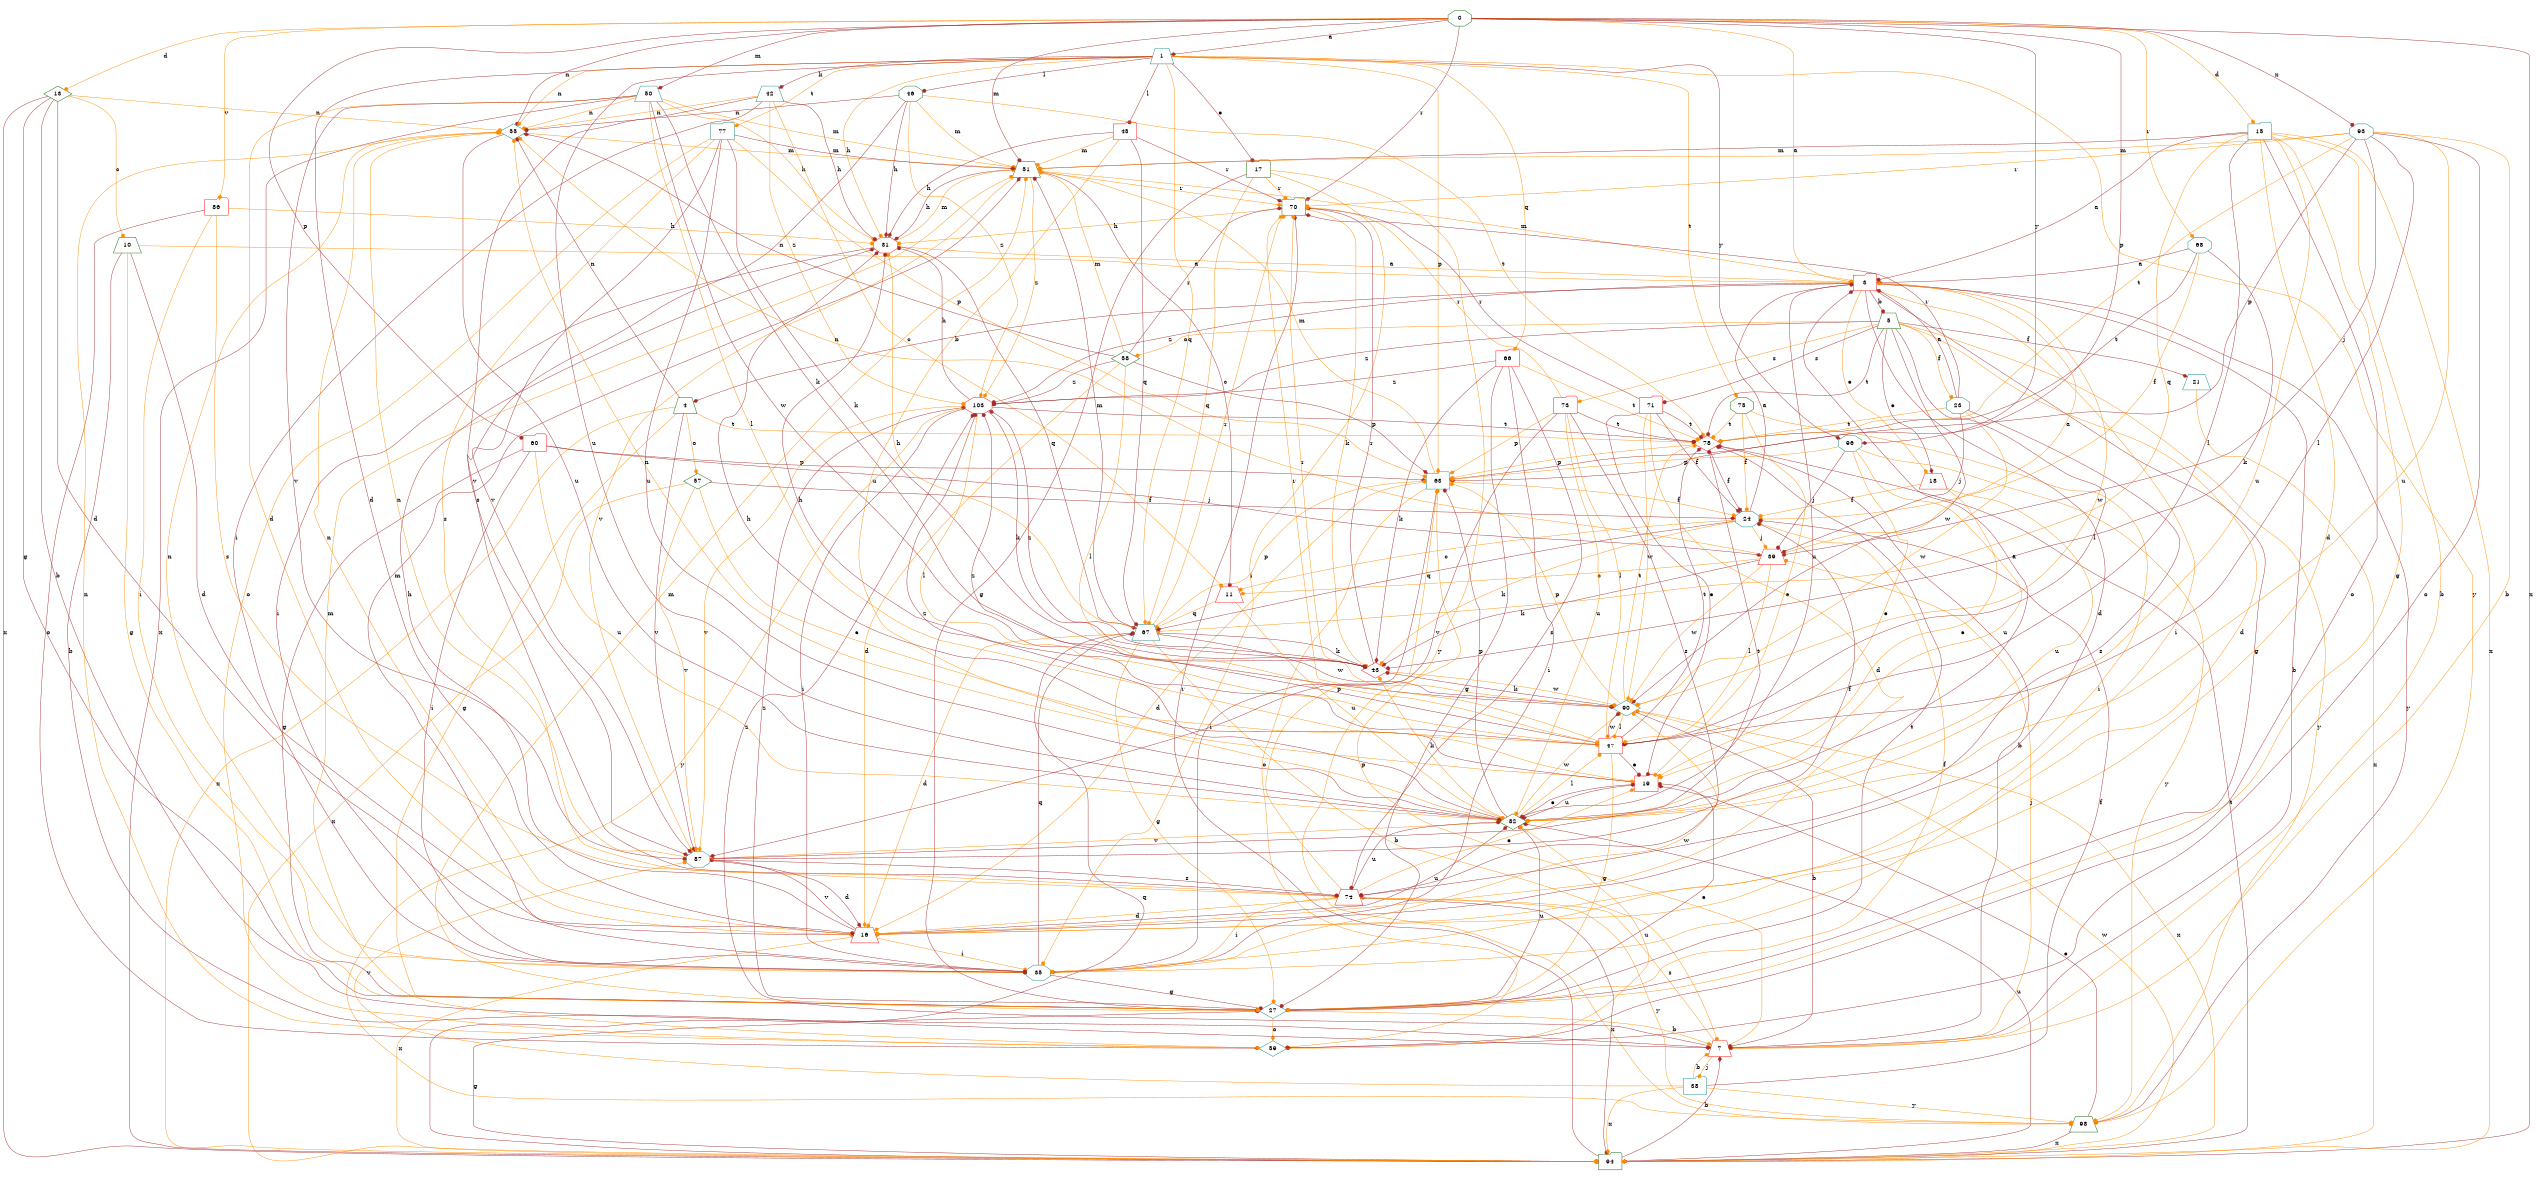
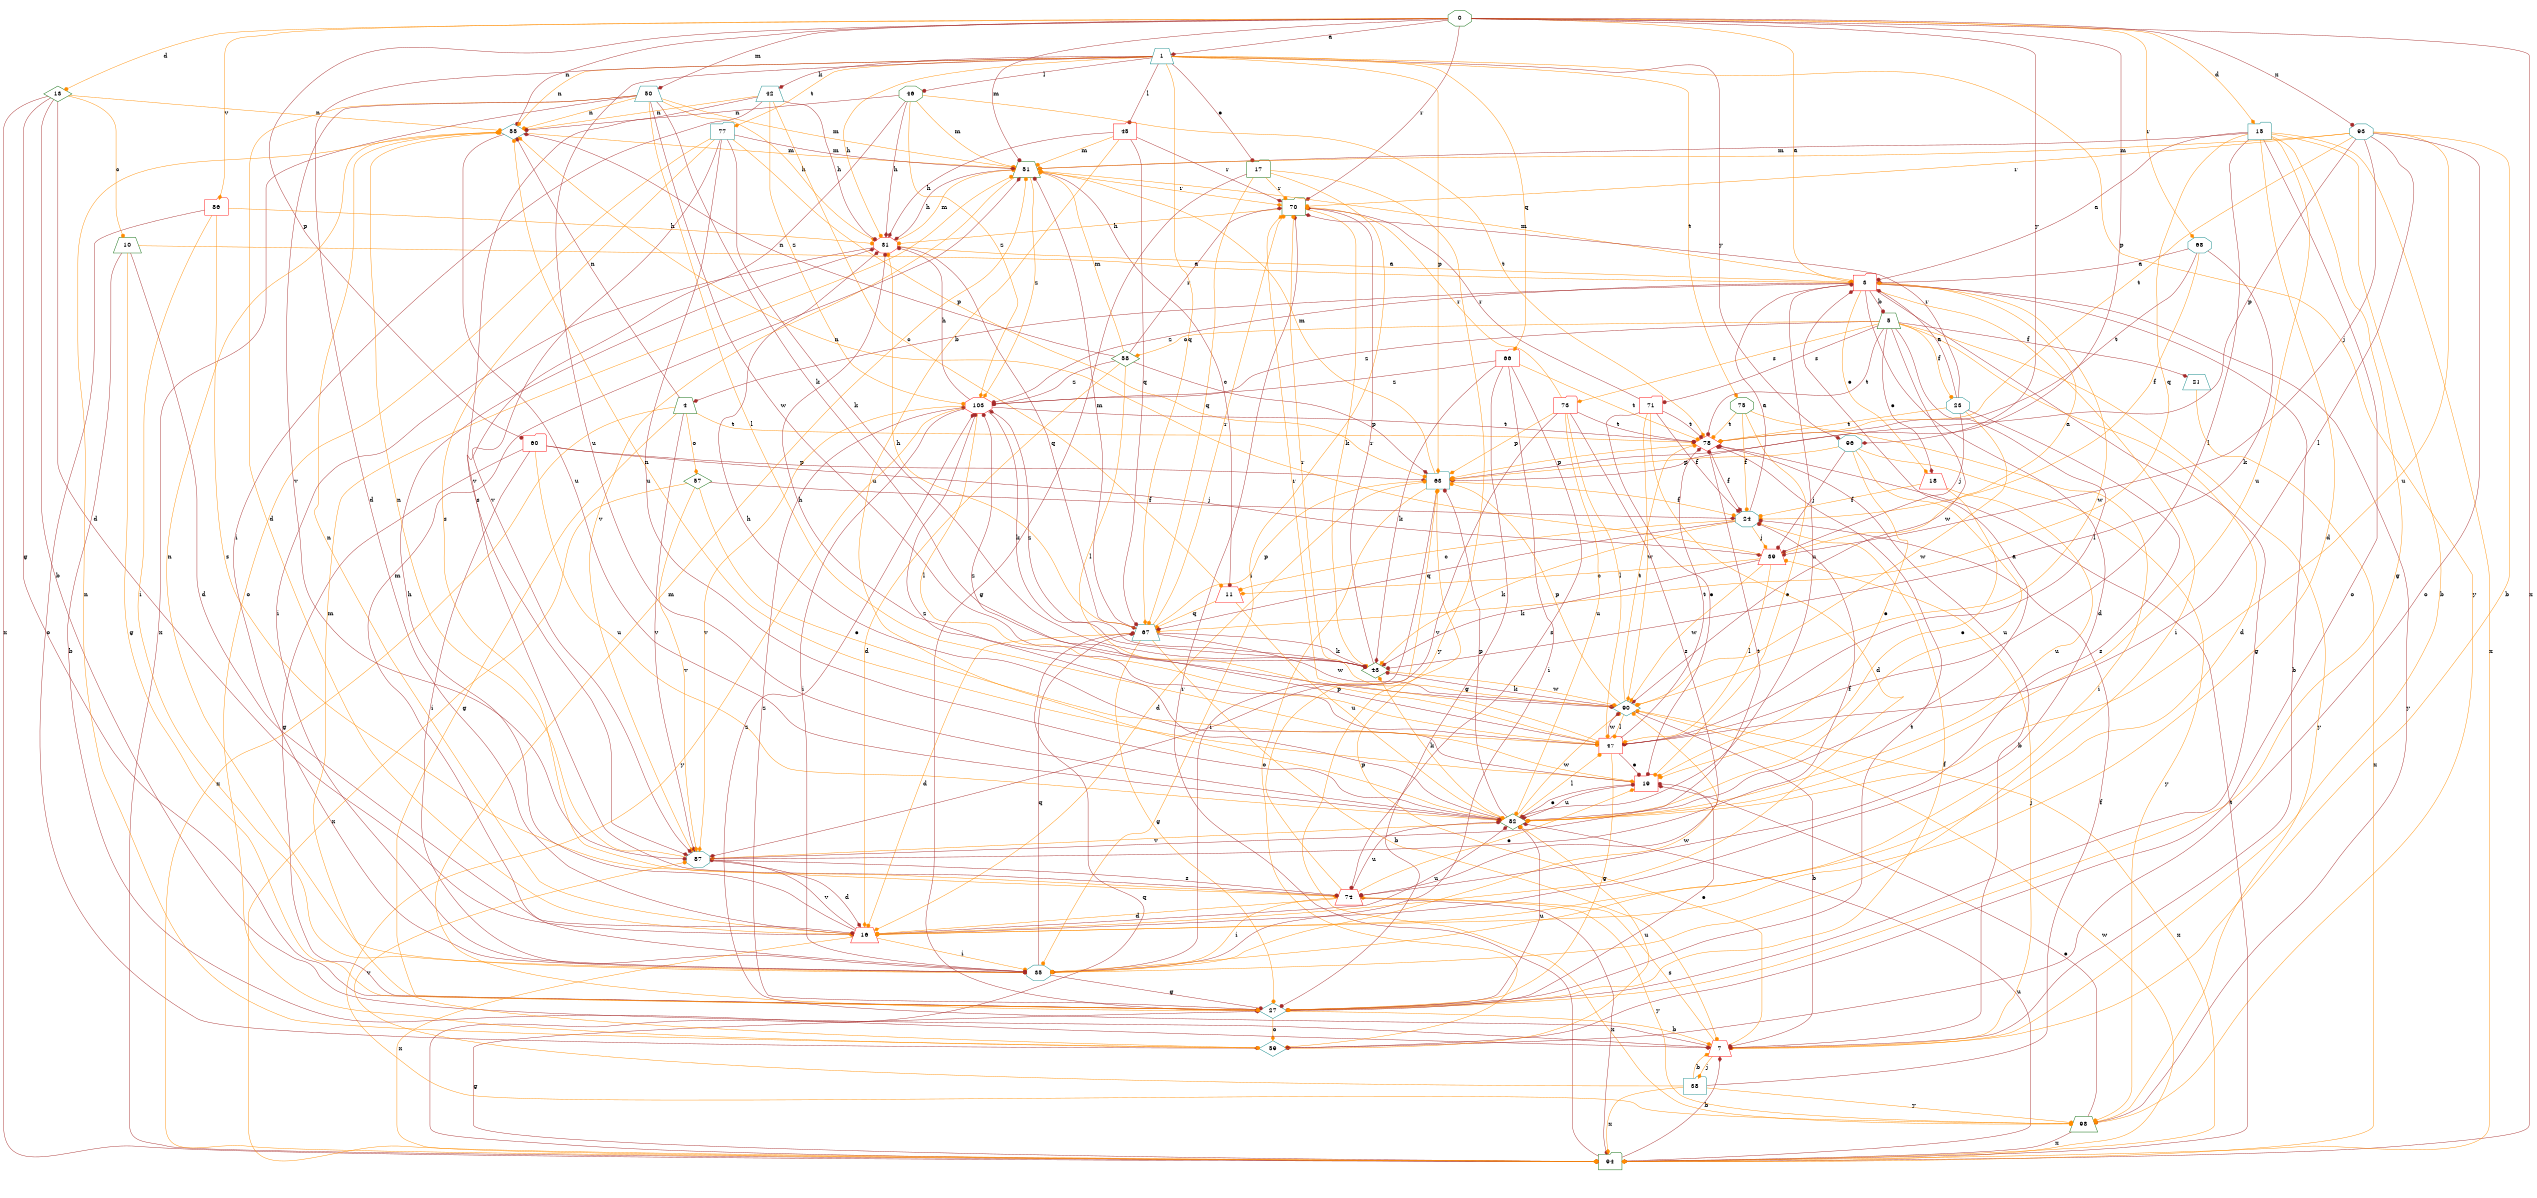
edge "58" -> "51": arrowhead diamond -> dot
node "43": color red -> darkgreen
